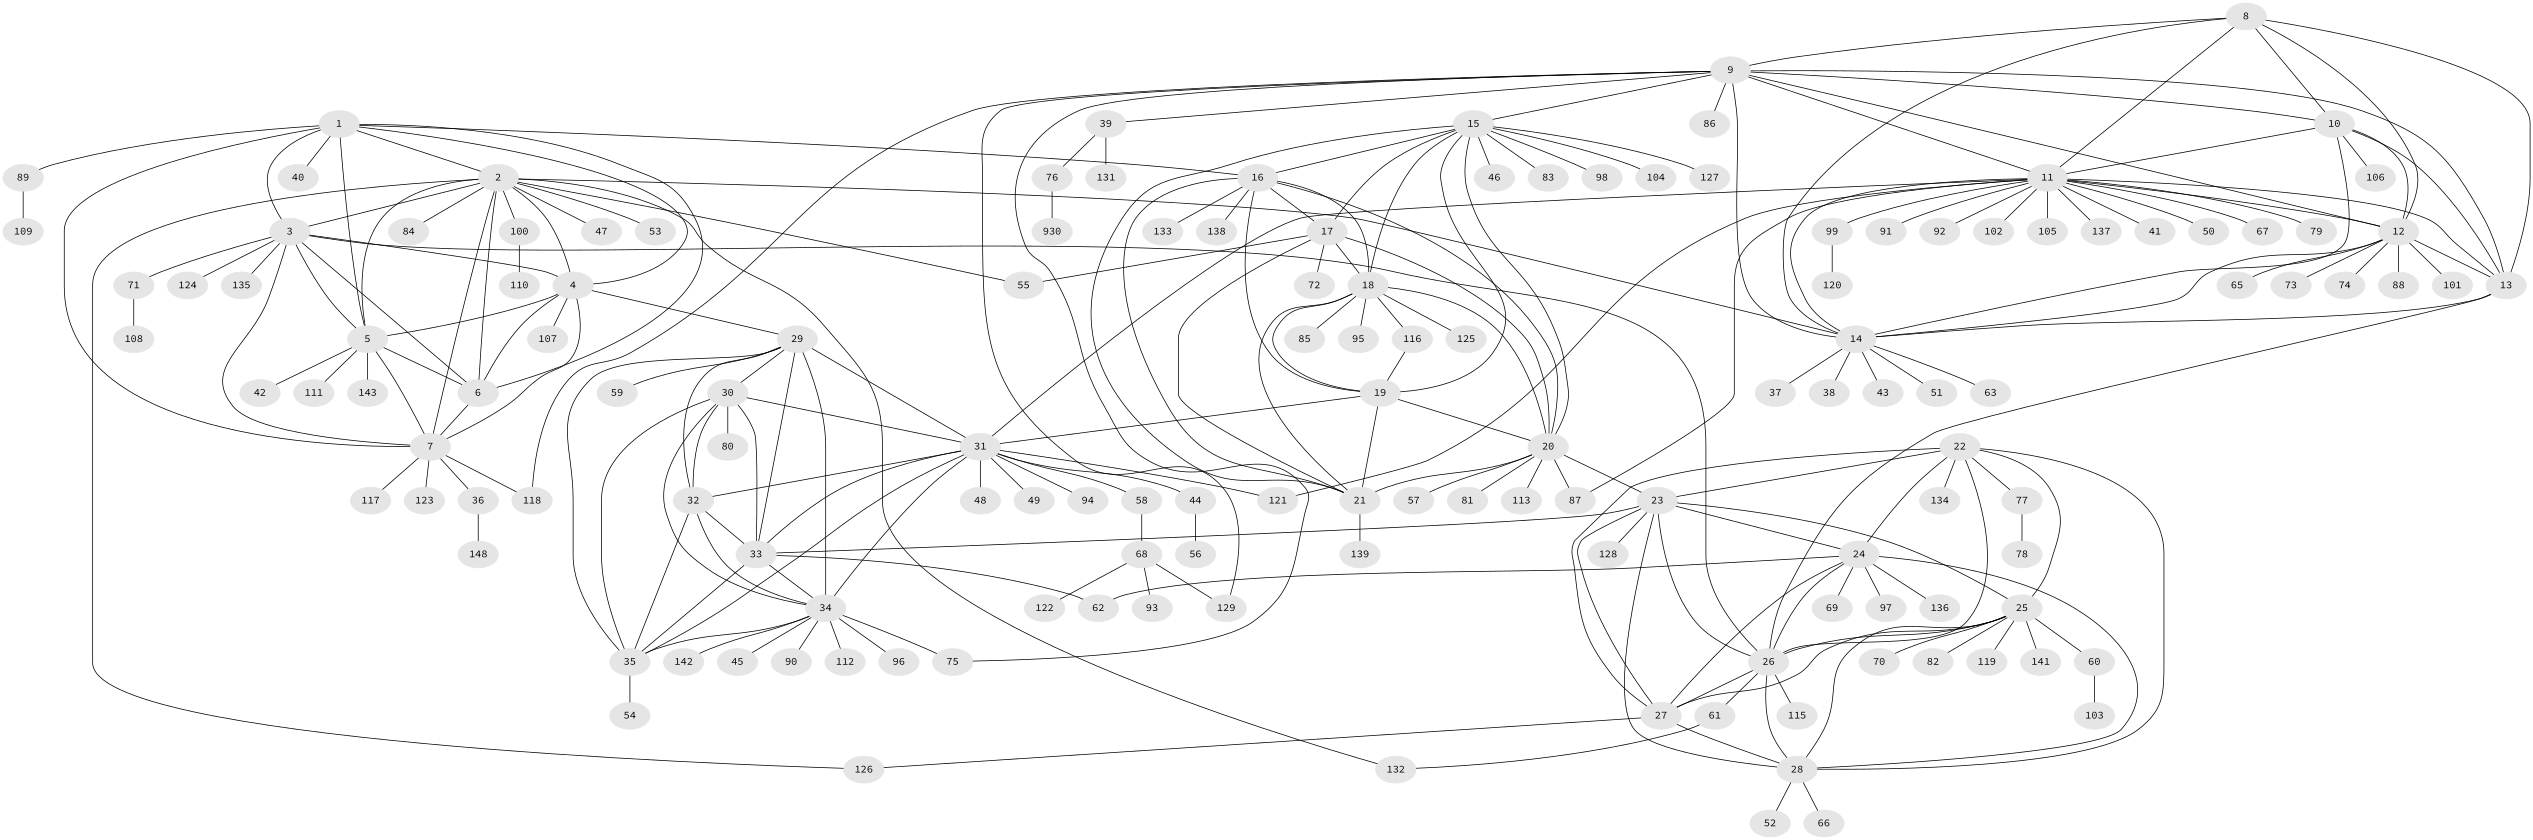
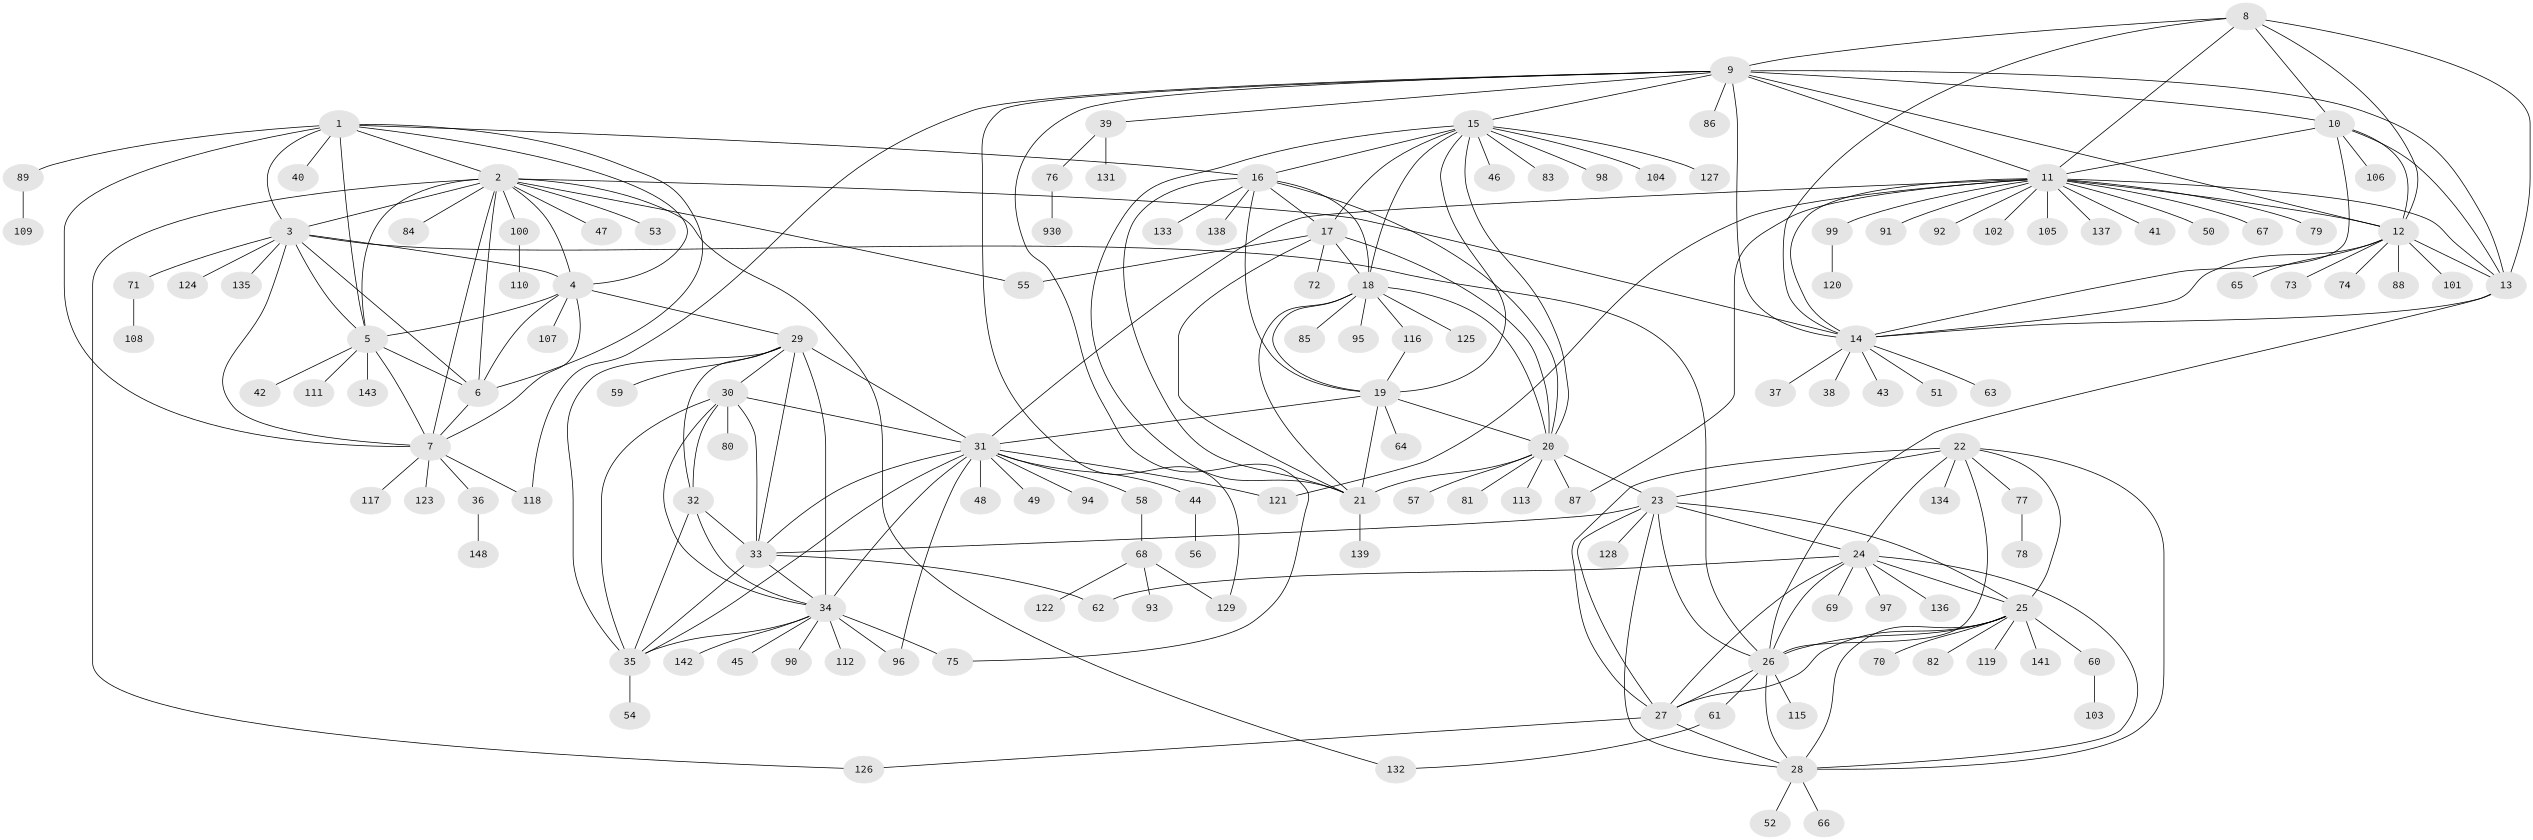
node "64": added
edge "31" -- "32": now "31" -- "96"
edge "24" -- "25": added
